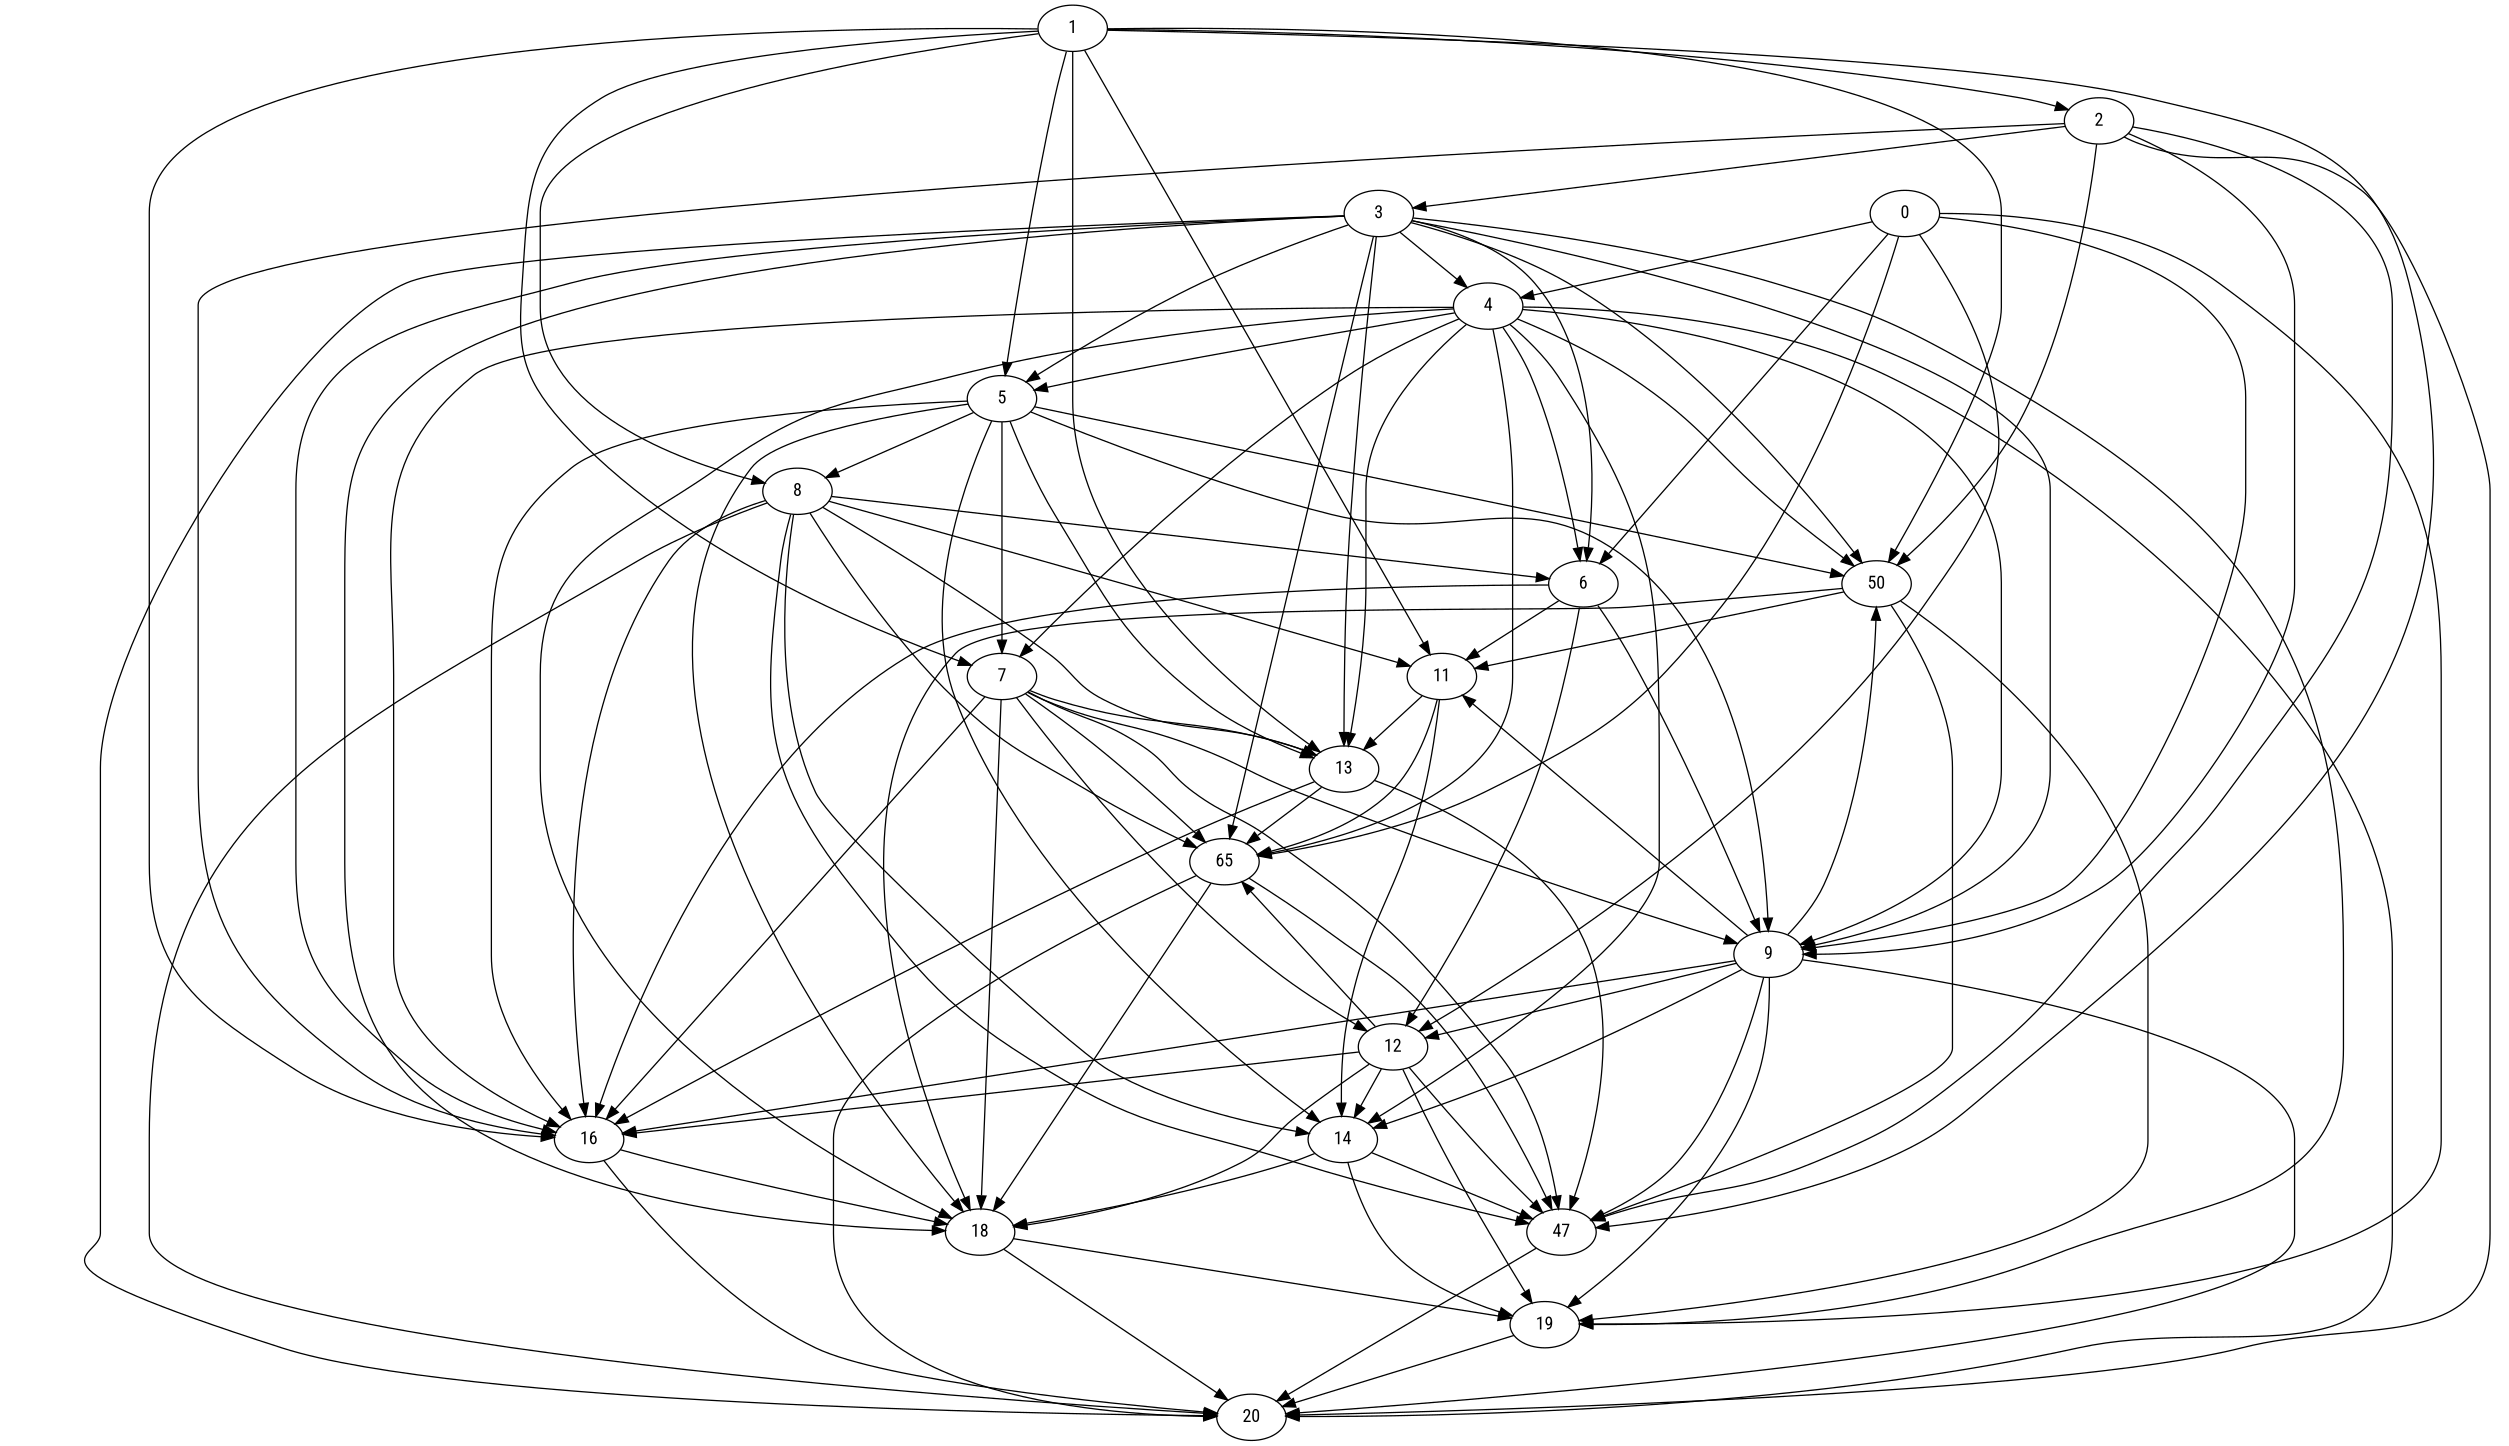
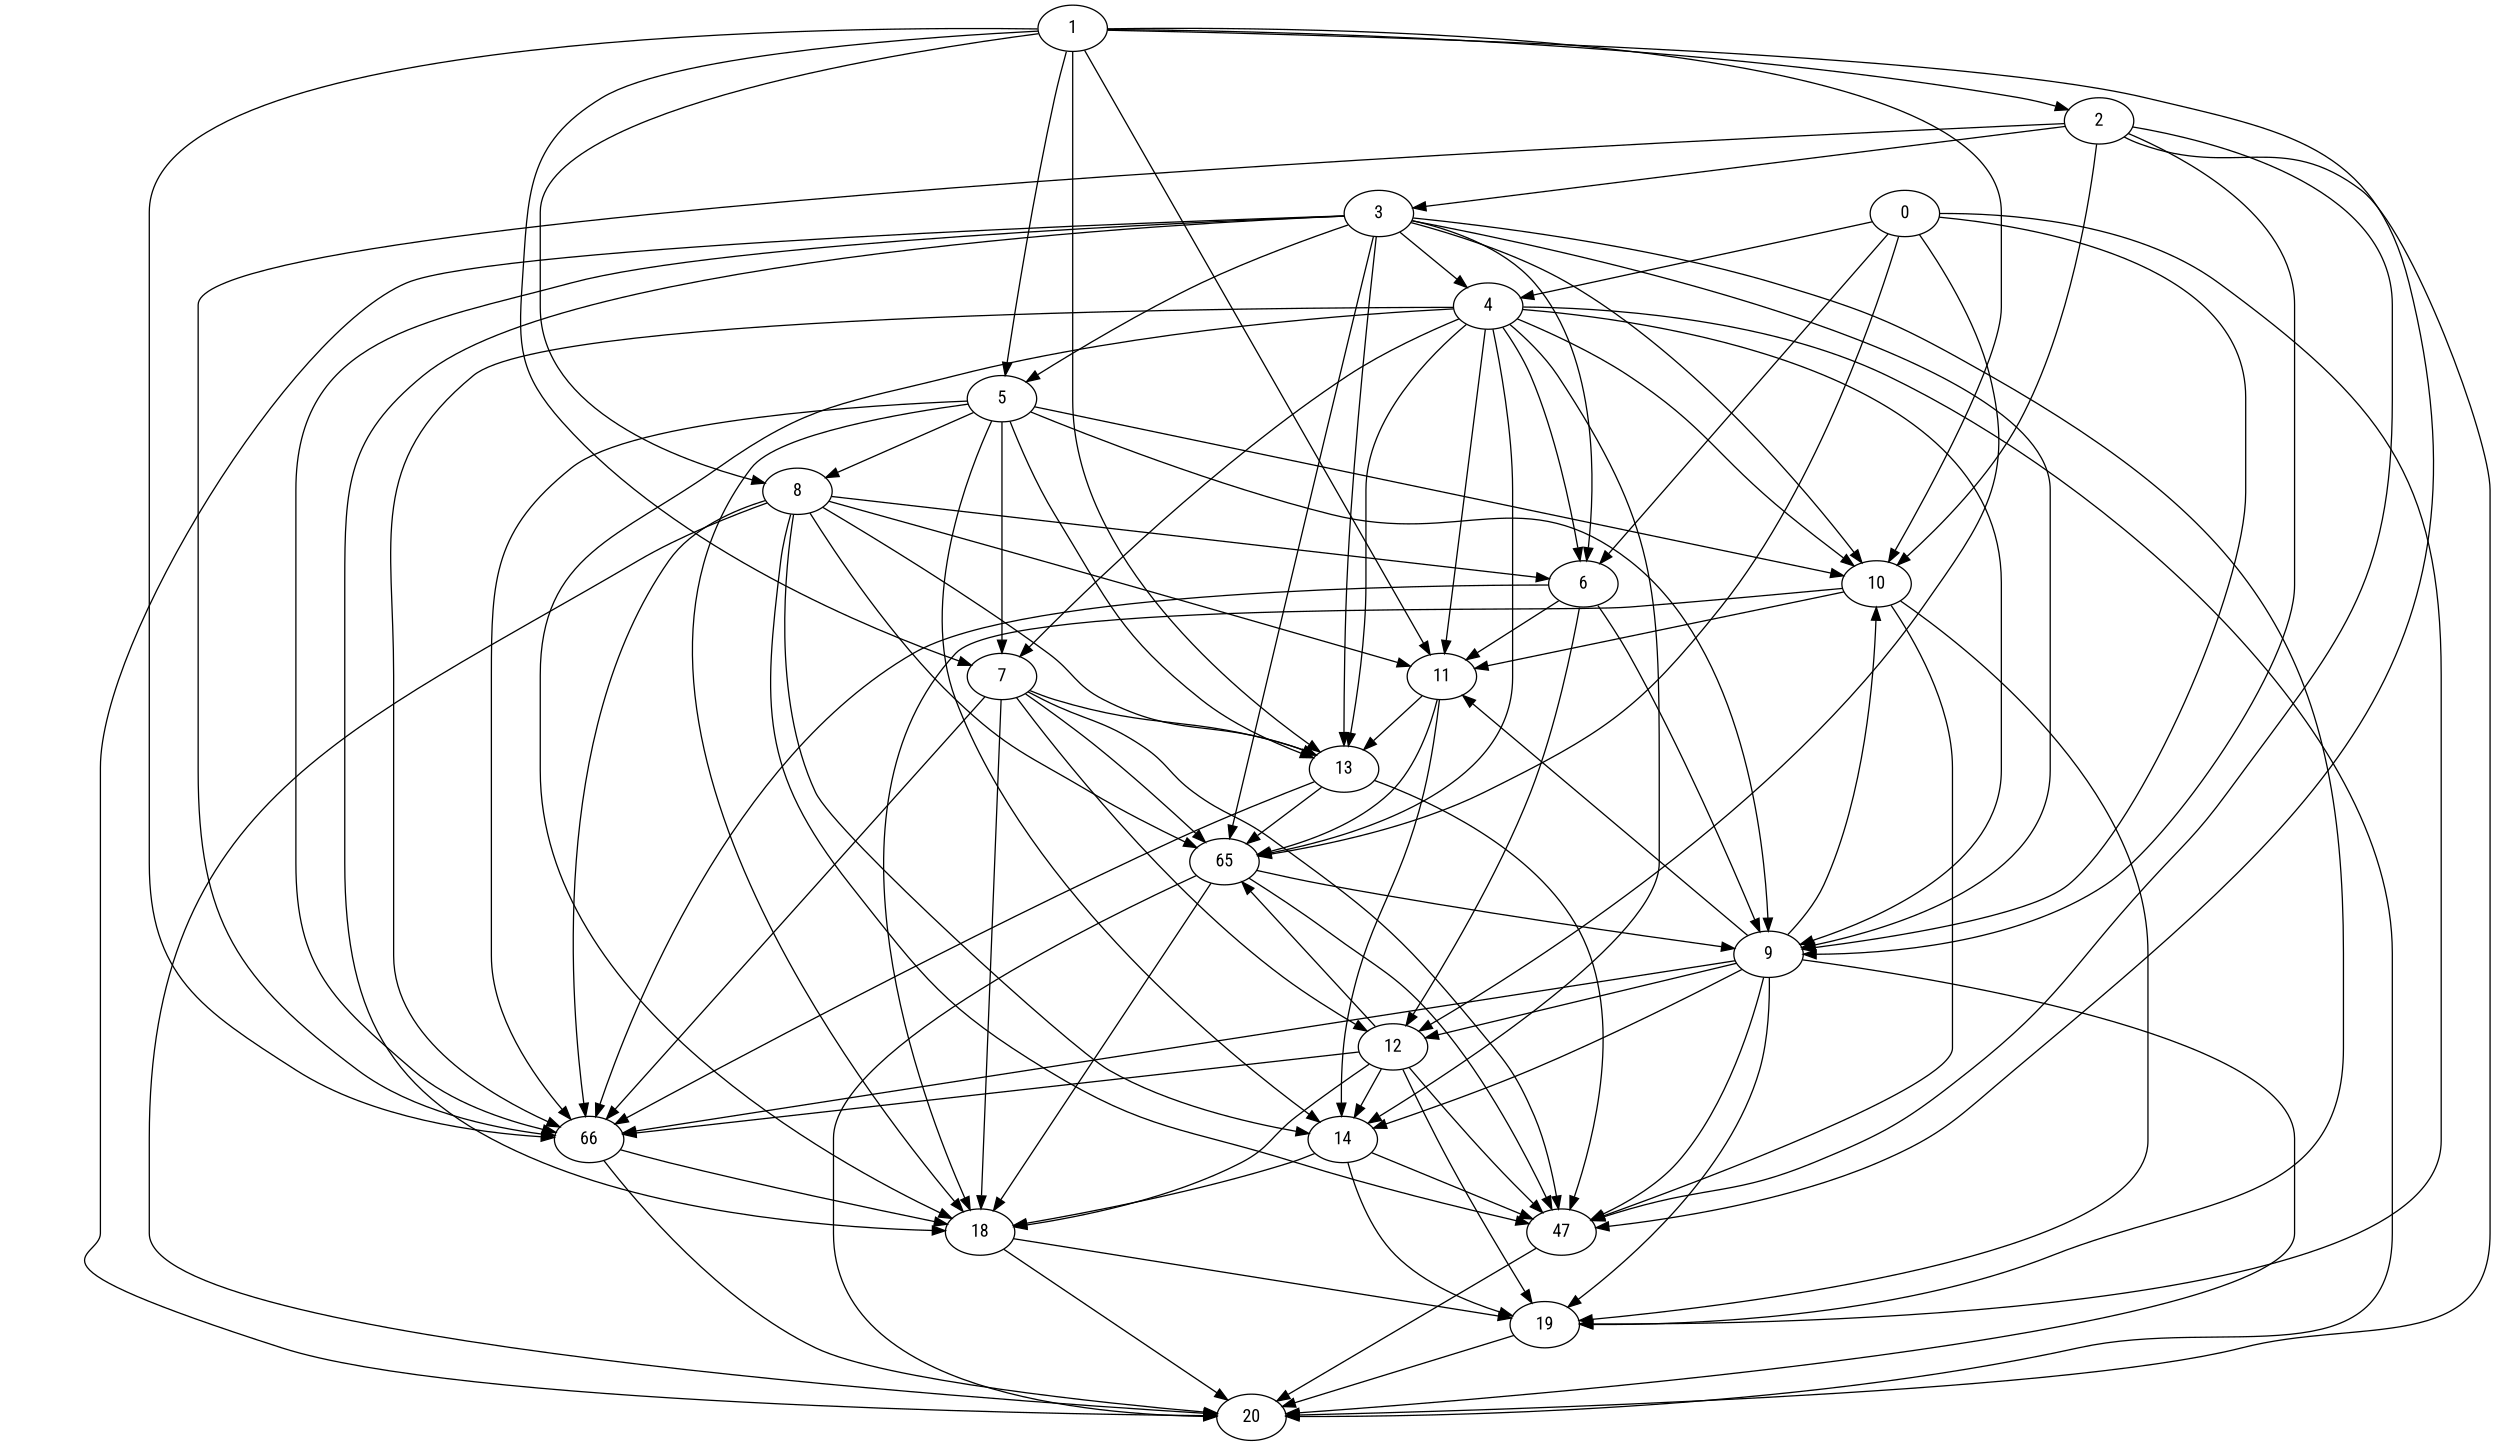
edge "4" -> "5": now "4" -> "11"
node "50": label "50" -> "10"
edge "7" -> "9": now "65" -> "9"
node "16": label "16" -> "66"
